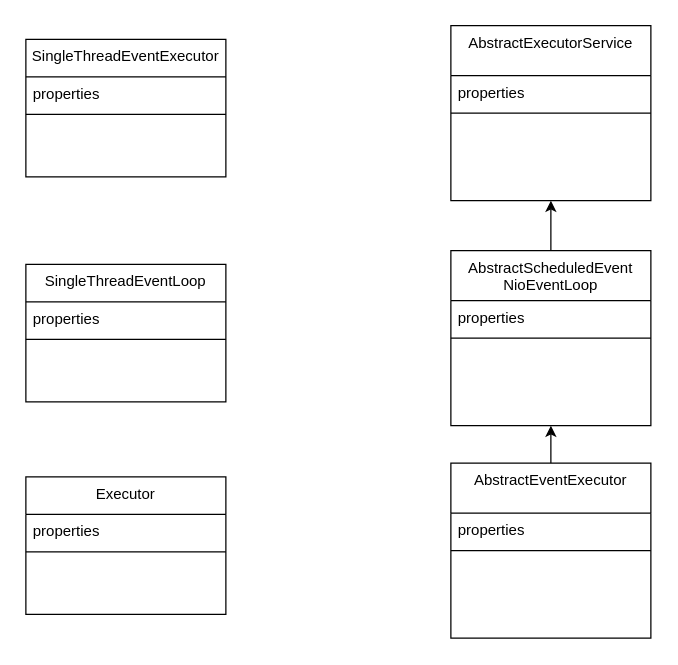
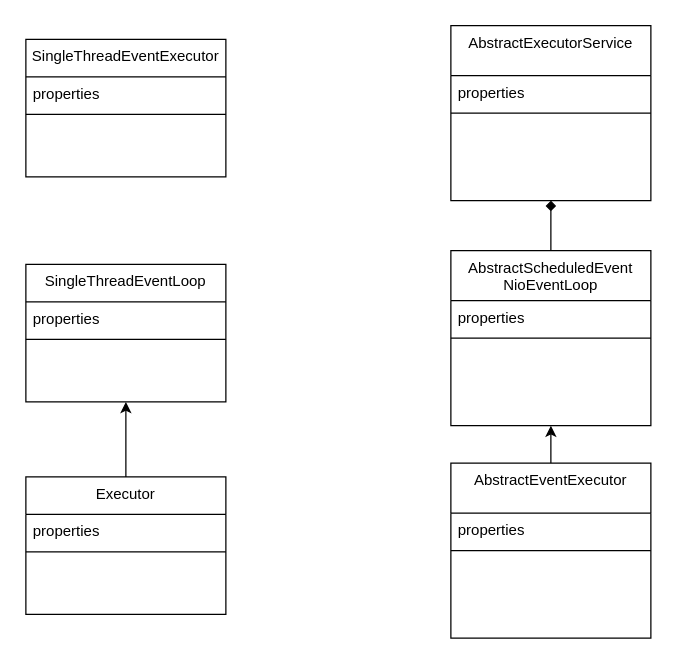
edge "AbstractScheduledEvent NioEventLoop" -> "AbstractExecutorService": arrowhead classic -> diamond
edge "Executor" -> "SingleThreadEventLoop": added
